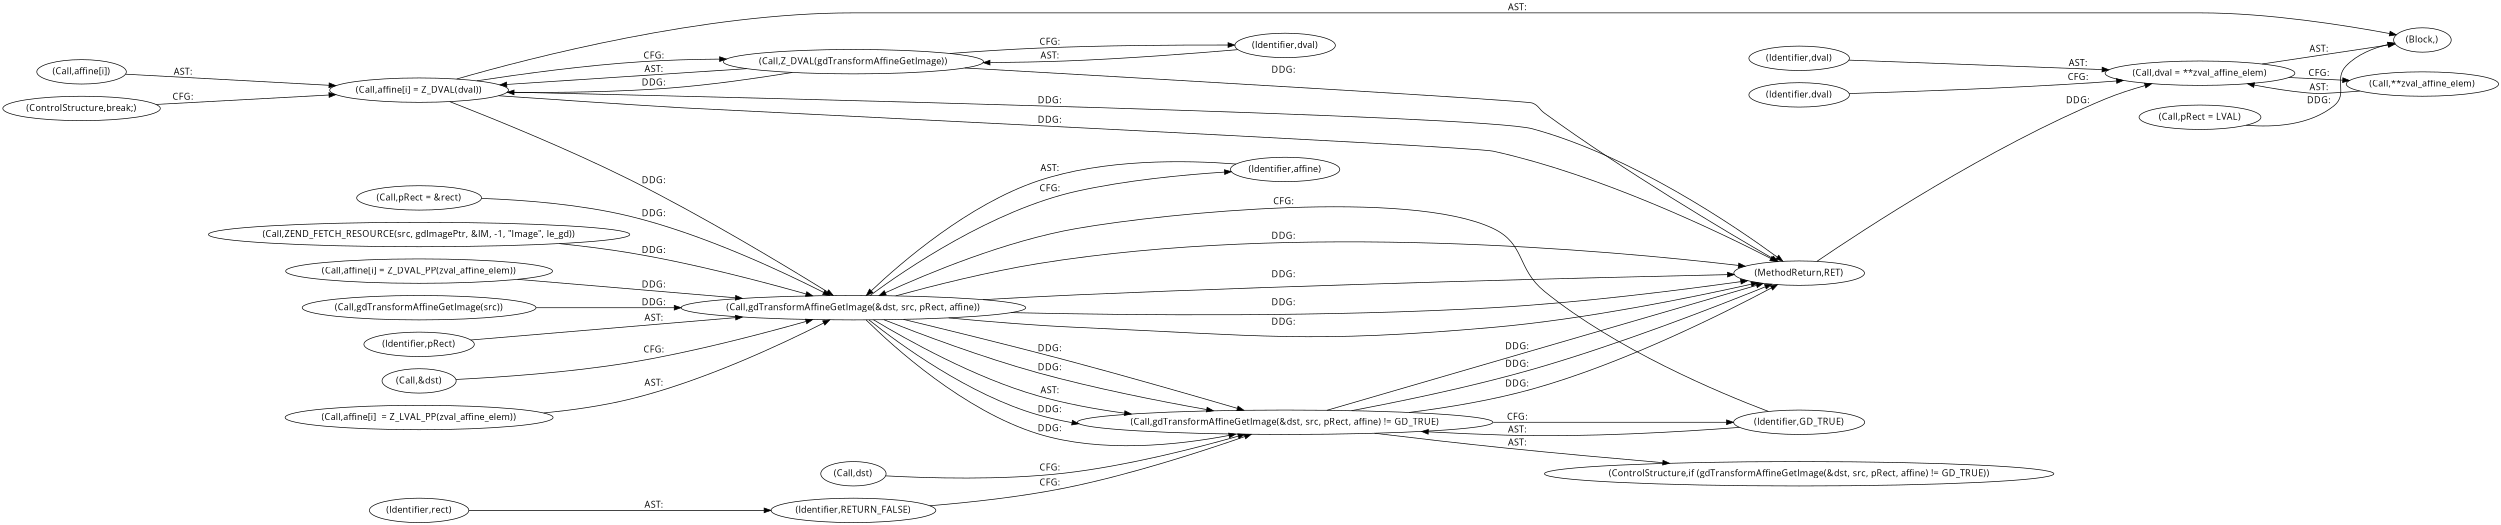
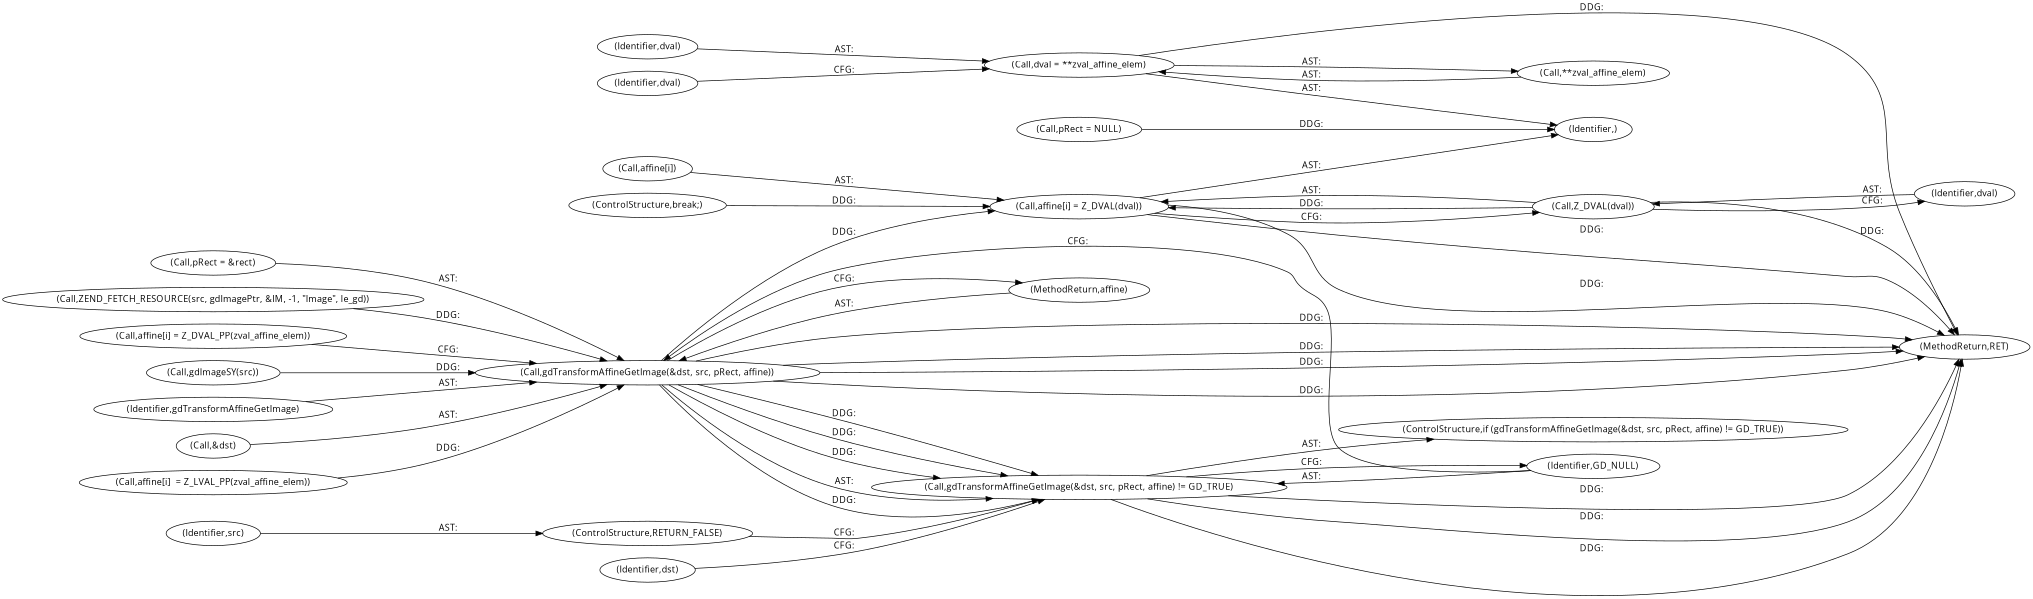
node "(Block,)": label "(Block,)" -> "(Identifier,)"
node "(Call,Z_DVAL(gdTransformAffineGetImage))": label "(Call,Z_DVAL(gdTransformAffineGetImage))" -> "(Call,Z_DVAL(dval))"
edge "(Call,dval = **zval_affine_elem)" -> "(Call,**zval_affine_elem)": label "CFG: " -> "AST: "
edge "(ControlStructure,break;)" -> "(Call,affine[i] = Z_DVAL(dval))": label "CFG: " -> "DDG: "
node "(Call,pRect = LVAL)": label "(Call,pRect = LVAL)" -> "(Call,pRect = NULL)"
edge "(MethodReturn,RET)" -> "(Call,dval = **zval_affine_elem)": reversed
node "(Identifier,affine)": label "(Identifier,affine)" -> "(MethodReturn,affine)"
edge "(Call,affine[i] = Z_DVAL(dval))" -> "(Call,gdTransformAffineGetImage(&dst, src, pRect, affine))": reversed
edge "(Call,pRect = &rect)" -> "(Call,gdTransformAffineGetImage(&dst, src, pRect, affine))": label "DDG: " -> "AST: "
edge "(Call,affine[i] = Z_DVAL_PP(zval_affine_elem))" -> "(Call,gdTransformAffineGetImage(&dst, src, pRect, affine))": label "DDG: " -> "CFG: "
node "(Call,gdTransformAffineGetImage(src))": label "(Call,gdTransformAffineGetImage(src))" -> "(Call,gdImageSY(src))"
node "(Identifier,pRect)": label "(Identifier,pRect)" -> "(Identifier,gdTransformAffineGetImage)"
edge "(Call,&dst)" -> "(Call,gdTransformAffineGetImage(&dst, src, pRect, affine))": label "CFG: " -> "AST: "
edge "(Call,affine[i]  = Z_LVAL_PP(zval_affine_elem))" -> "(Call,gdTransformAffineGetImage(&dst, src, pRect, affine))": label "AST: " -> "DDG: "
node "(Identifier,GD_TRUE)": label "(Identifier,GD_TRUE)" -> "(Identifier,GD_NULL)"
node "(Call,dst)": label "(Call,dst)" -> "(Identifier,dst)"
node "(Identifier,rect)": label "(Identifier,rect)" -> "(Identifier,src)"
node "(Identifier,RETURN_FALSE)": label "(Identifier,RETURN_FALSE)" -> "(ControlStructure,RETURN_FALSE)"
